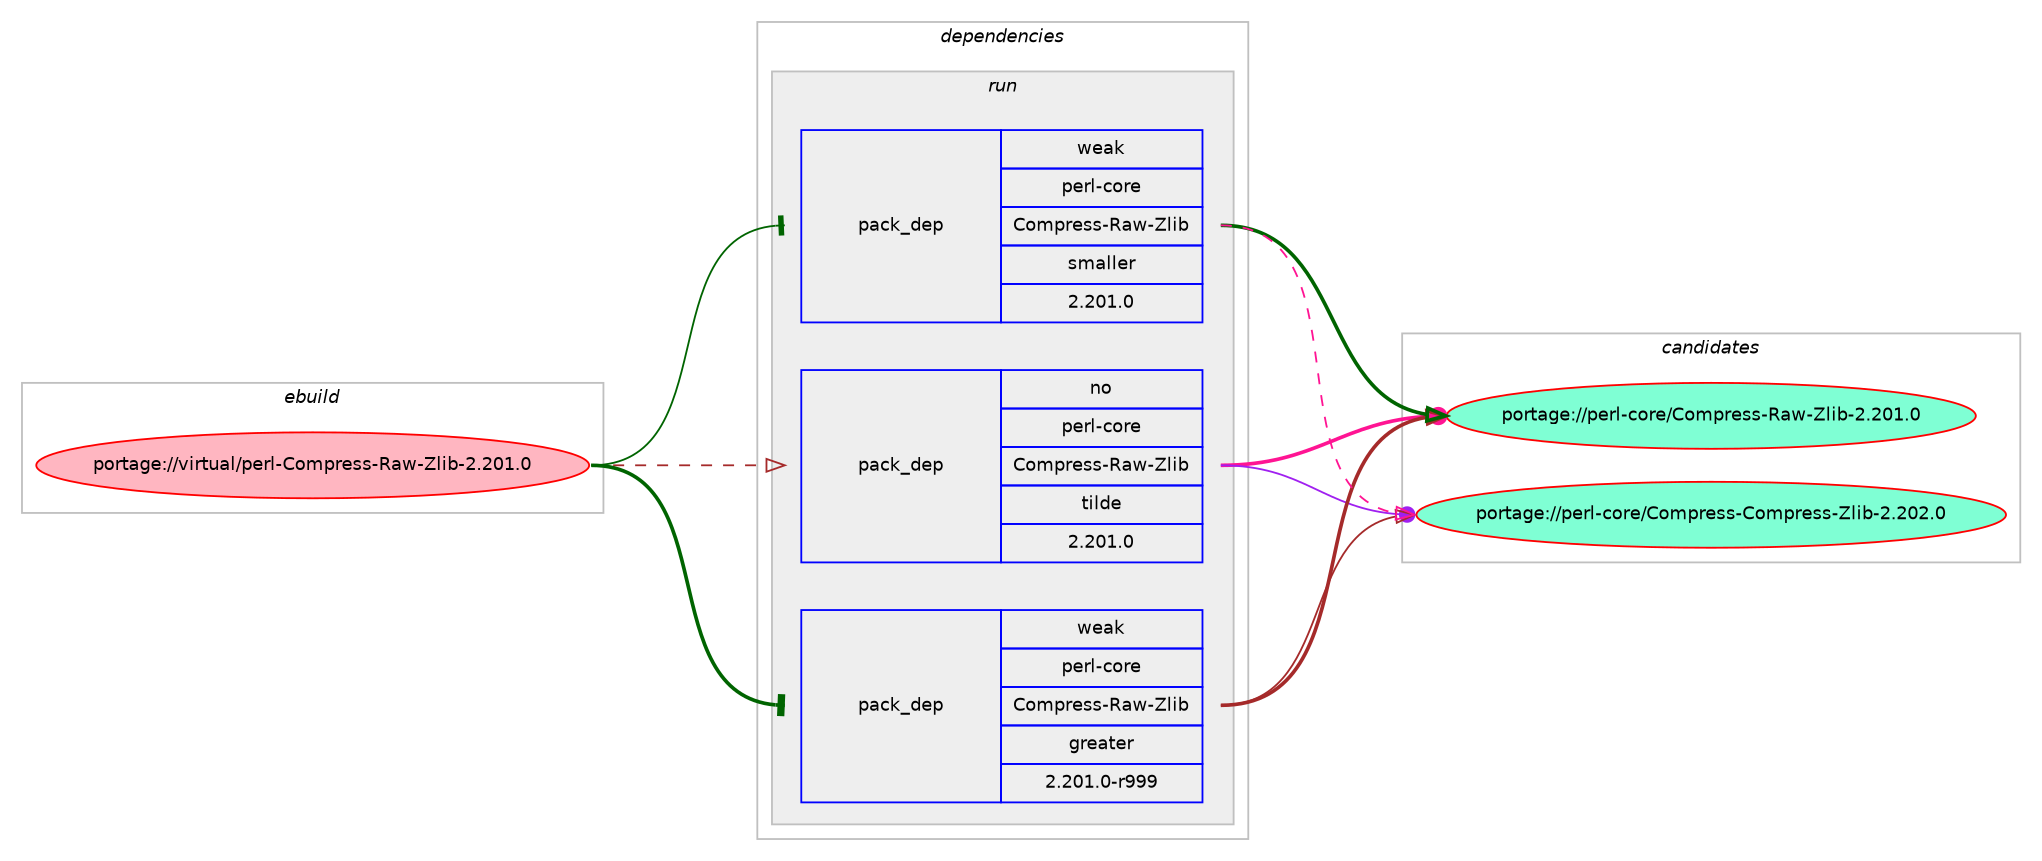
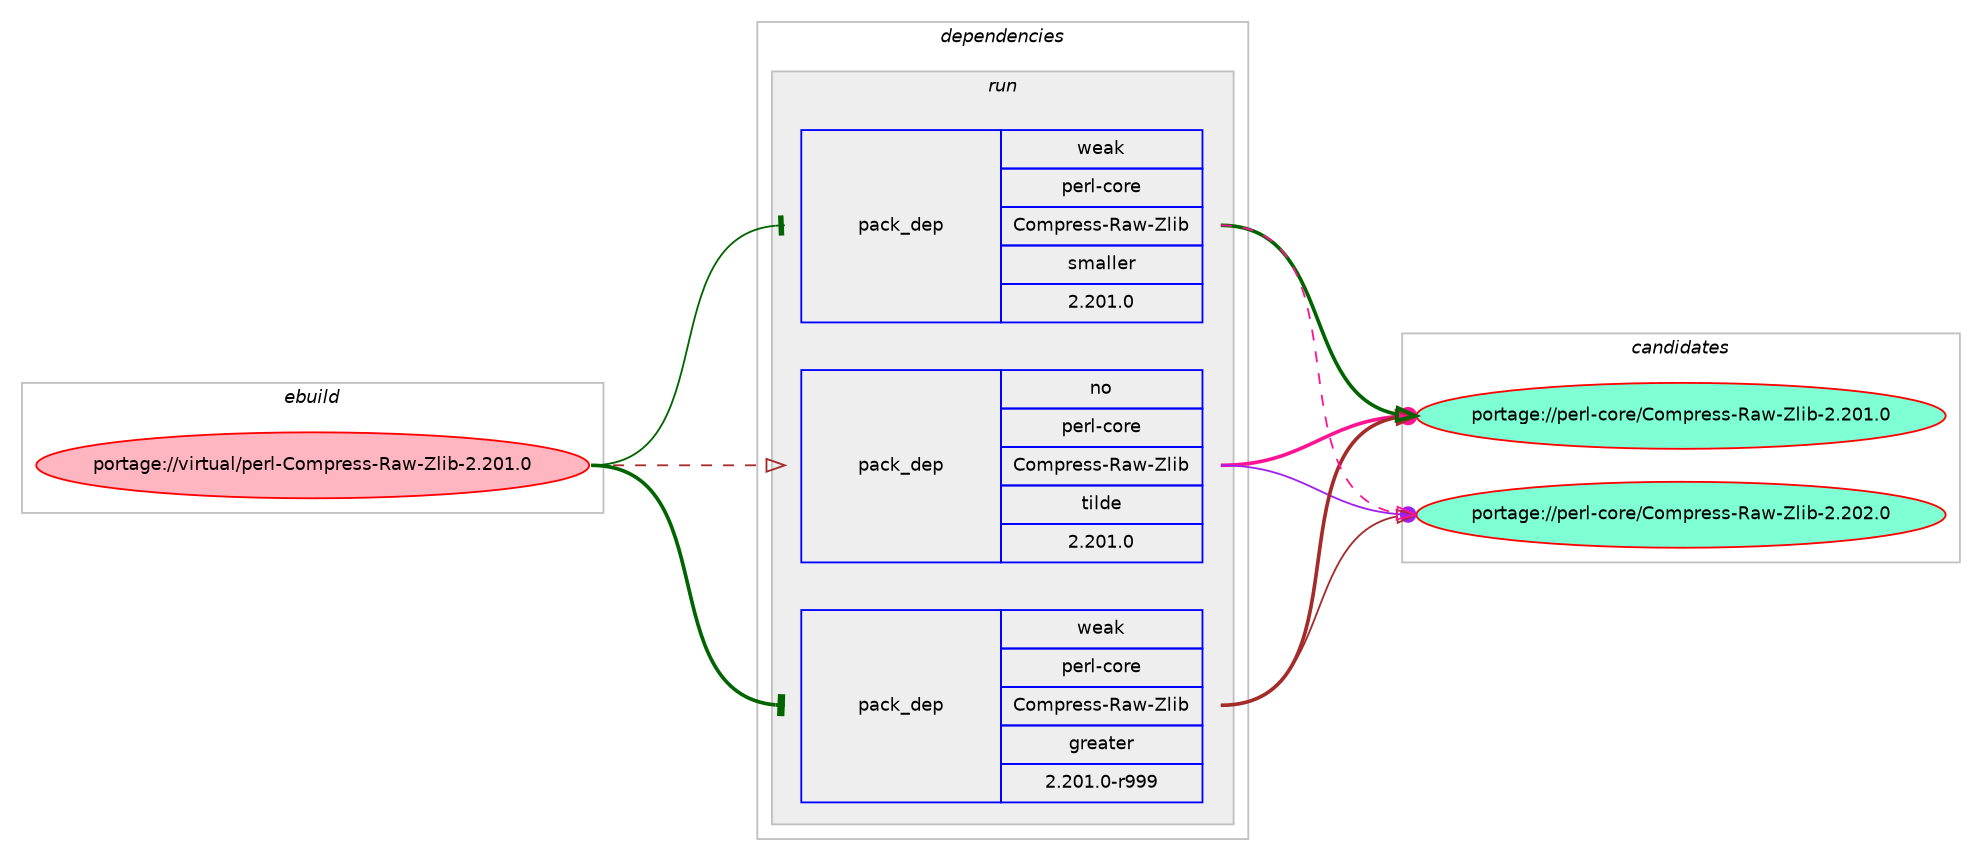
node "portage://perl-core/Compress-Compress-Zlib-2.202.0": label "portage://perl-core/Compress-Compress-Zlib-2.202.0" -> "portage://perl-core/Compress-Raw-Zlib-2.202.0"
